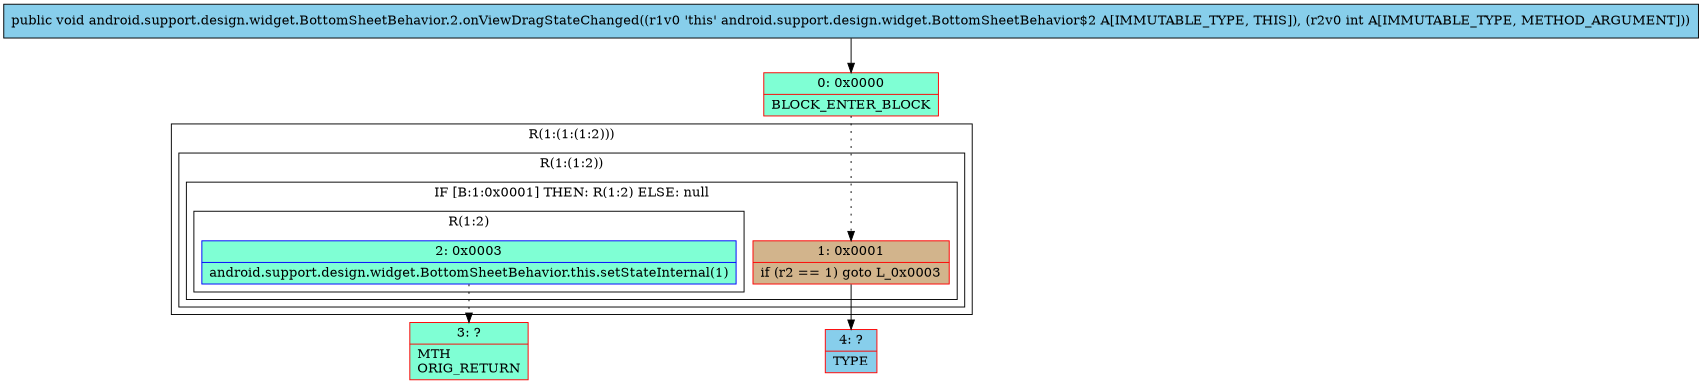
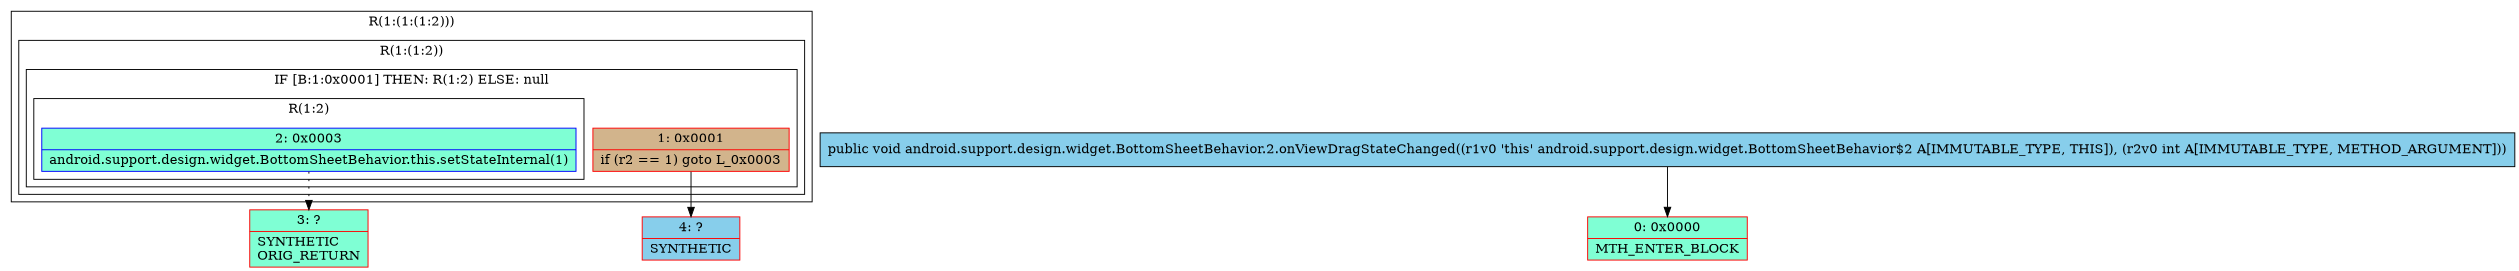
node "0: 0x0000": text "BLOCK_ENTER_BLOCK" -> "MTH_ENTER_BLOCK"
edge "0: 0x0000" -> "1: 0x0001": removed
node "3: ?": text "MTH" -> "SYNTHETIC"
node "4: ?": text "TYPE" -> "SYNTHETIC"
